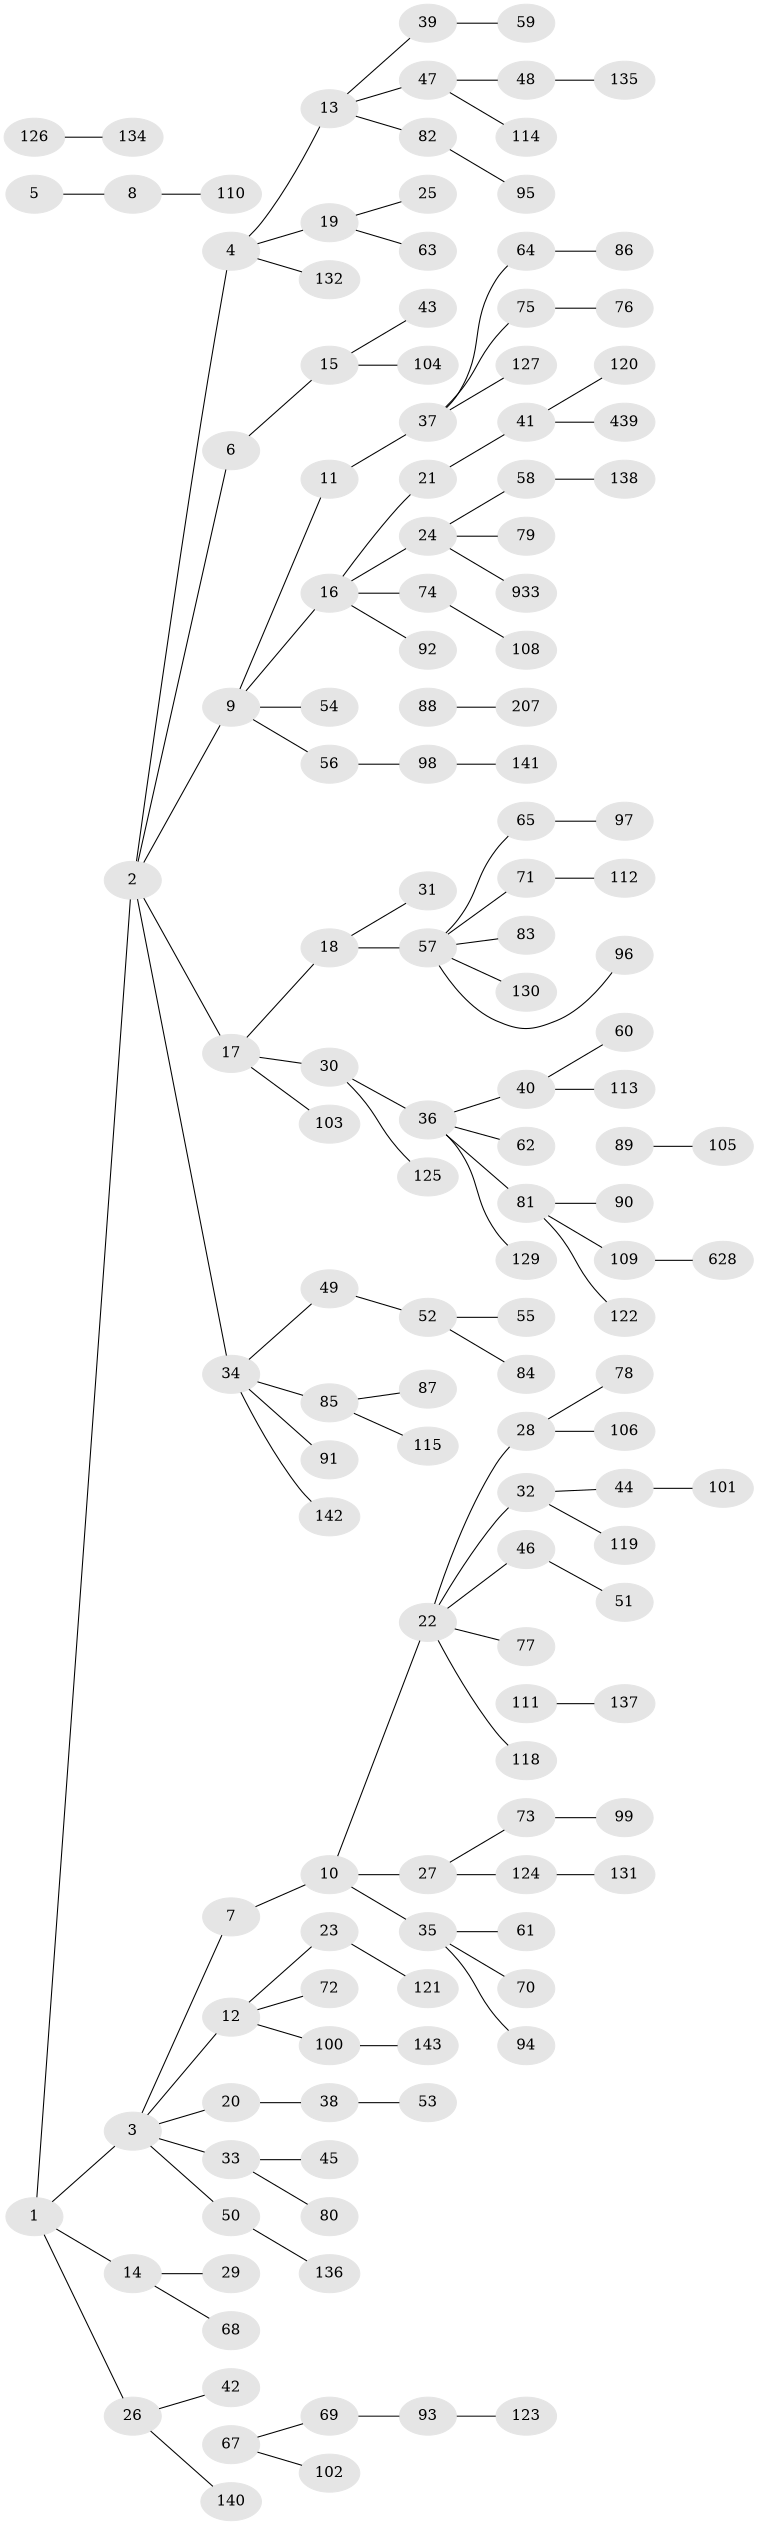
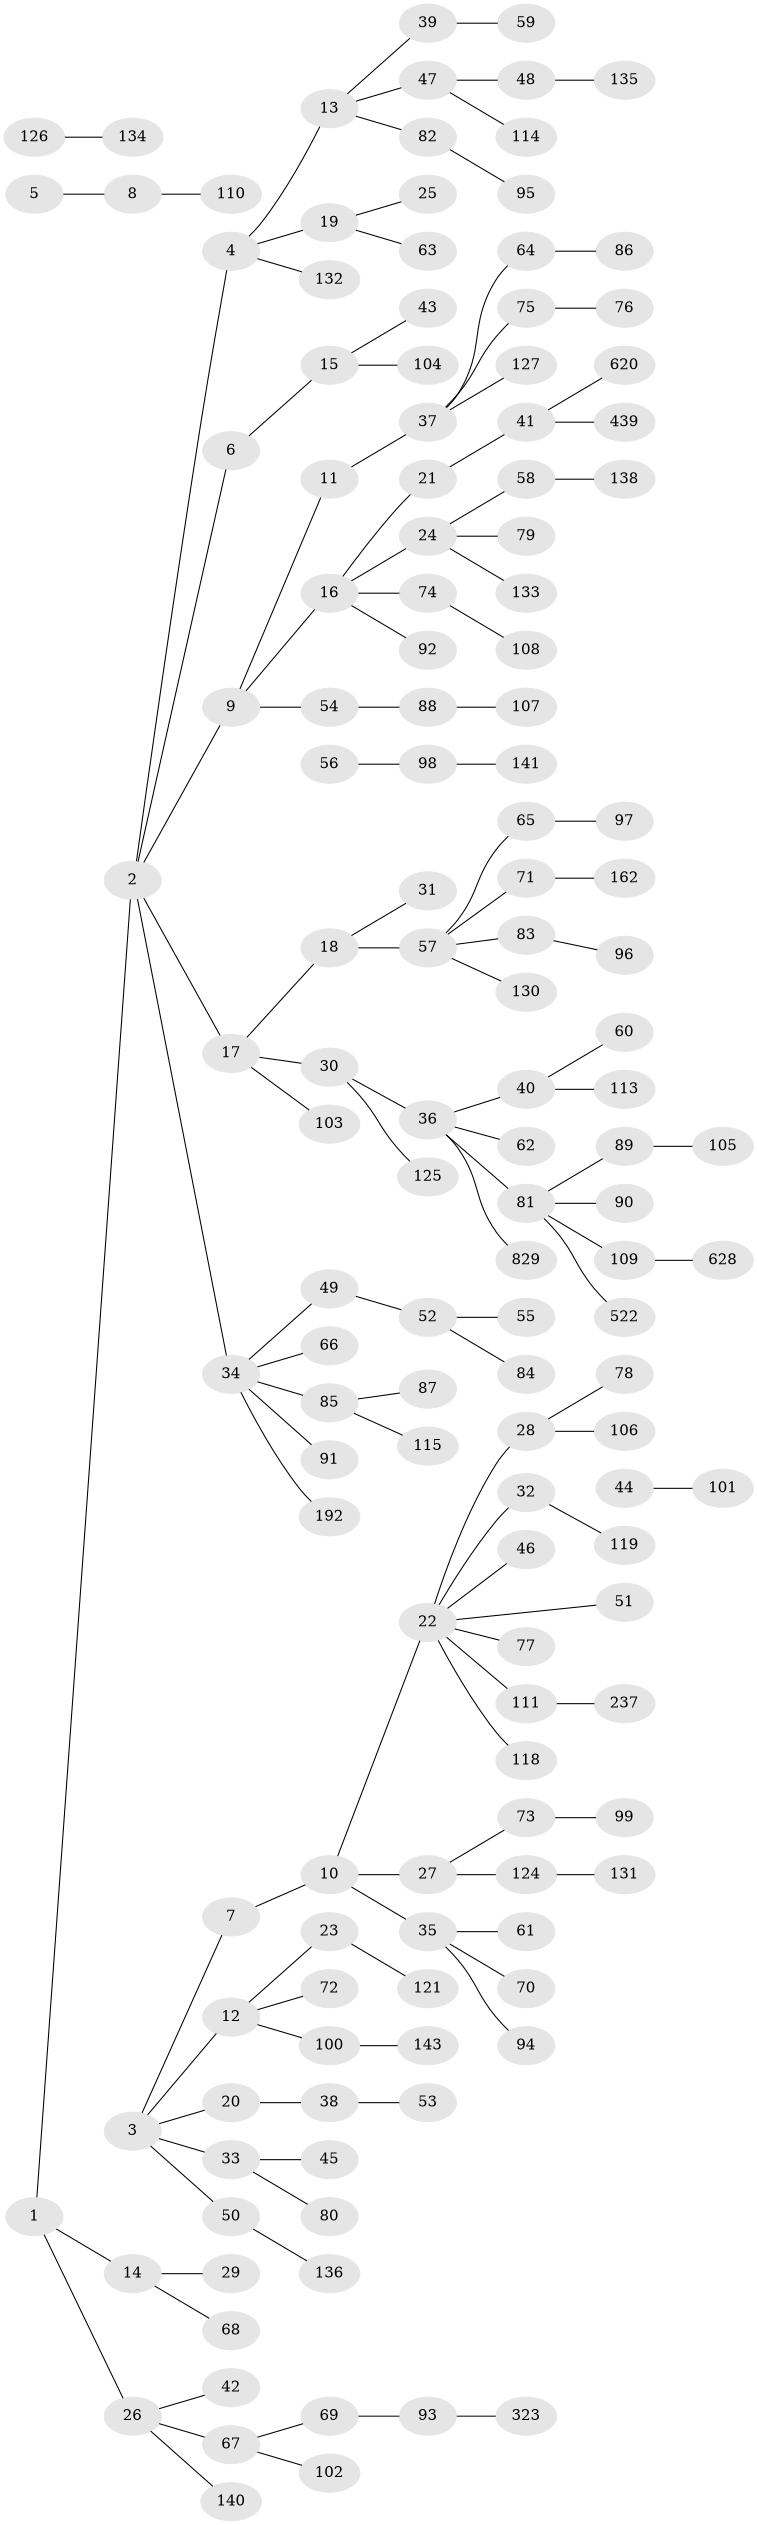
node "120": label "120" -> "620"
node "933": label "933" -> "133"
edge "54" -- "88": added
node "207": label "207" -> "107"
edge "9" -- "56": removed
node "112": label "112" -> "162"
edge "57" -- "96": now "83" -- "96"
edge "89" -- "81": added
node "129": label "129" -> "829"
node "122": label "122" -> "522"
node "66": added
edge "44" -- "32": removed
node "142": label "142" -> "192"
edge "46" -- "51": now "22" -- "51"
edge "22" -- "111": added
node "137": label "137" -> "237"
edge "3" -- "1": removed
node "123": label "123" -> "323"
edge "26" -- "67": added
